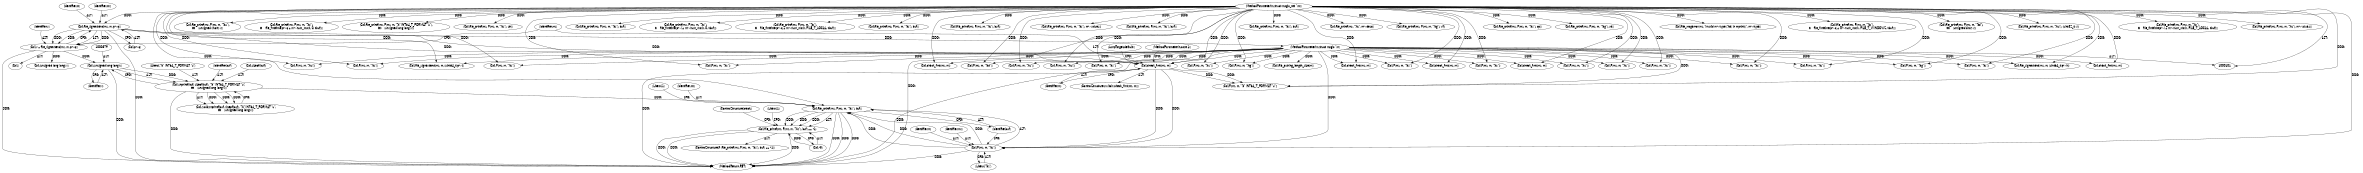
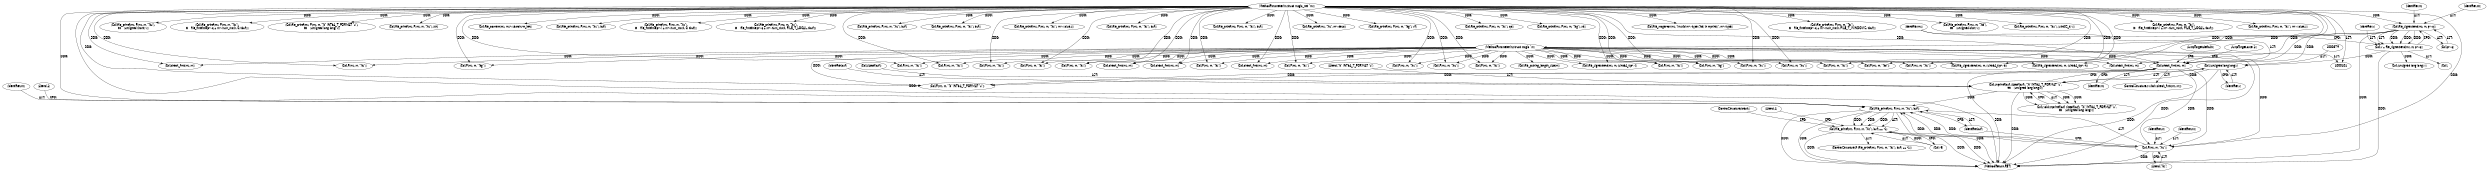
node "(Call,file_oomem(ms, ms->search.rm_len))": added
edge "(Call,file_signextend(ms, m, p->q))" -> "(Call,p->q)": label "CFG: " -> "AST: "
node "(MethodParameterIn,case 1:)": label "(MethodParameterIn,case 1:)" -> "(JumpTarget,case 1:)"
node "(Call,file_signextend(ms, m, (uint64_t)p->b))": added
